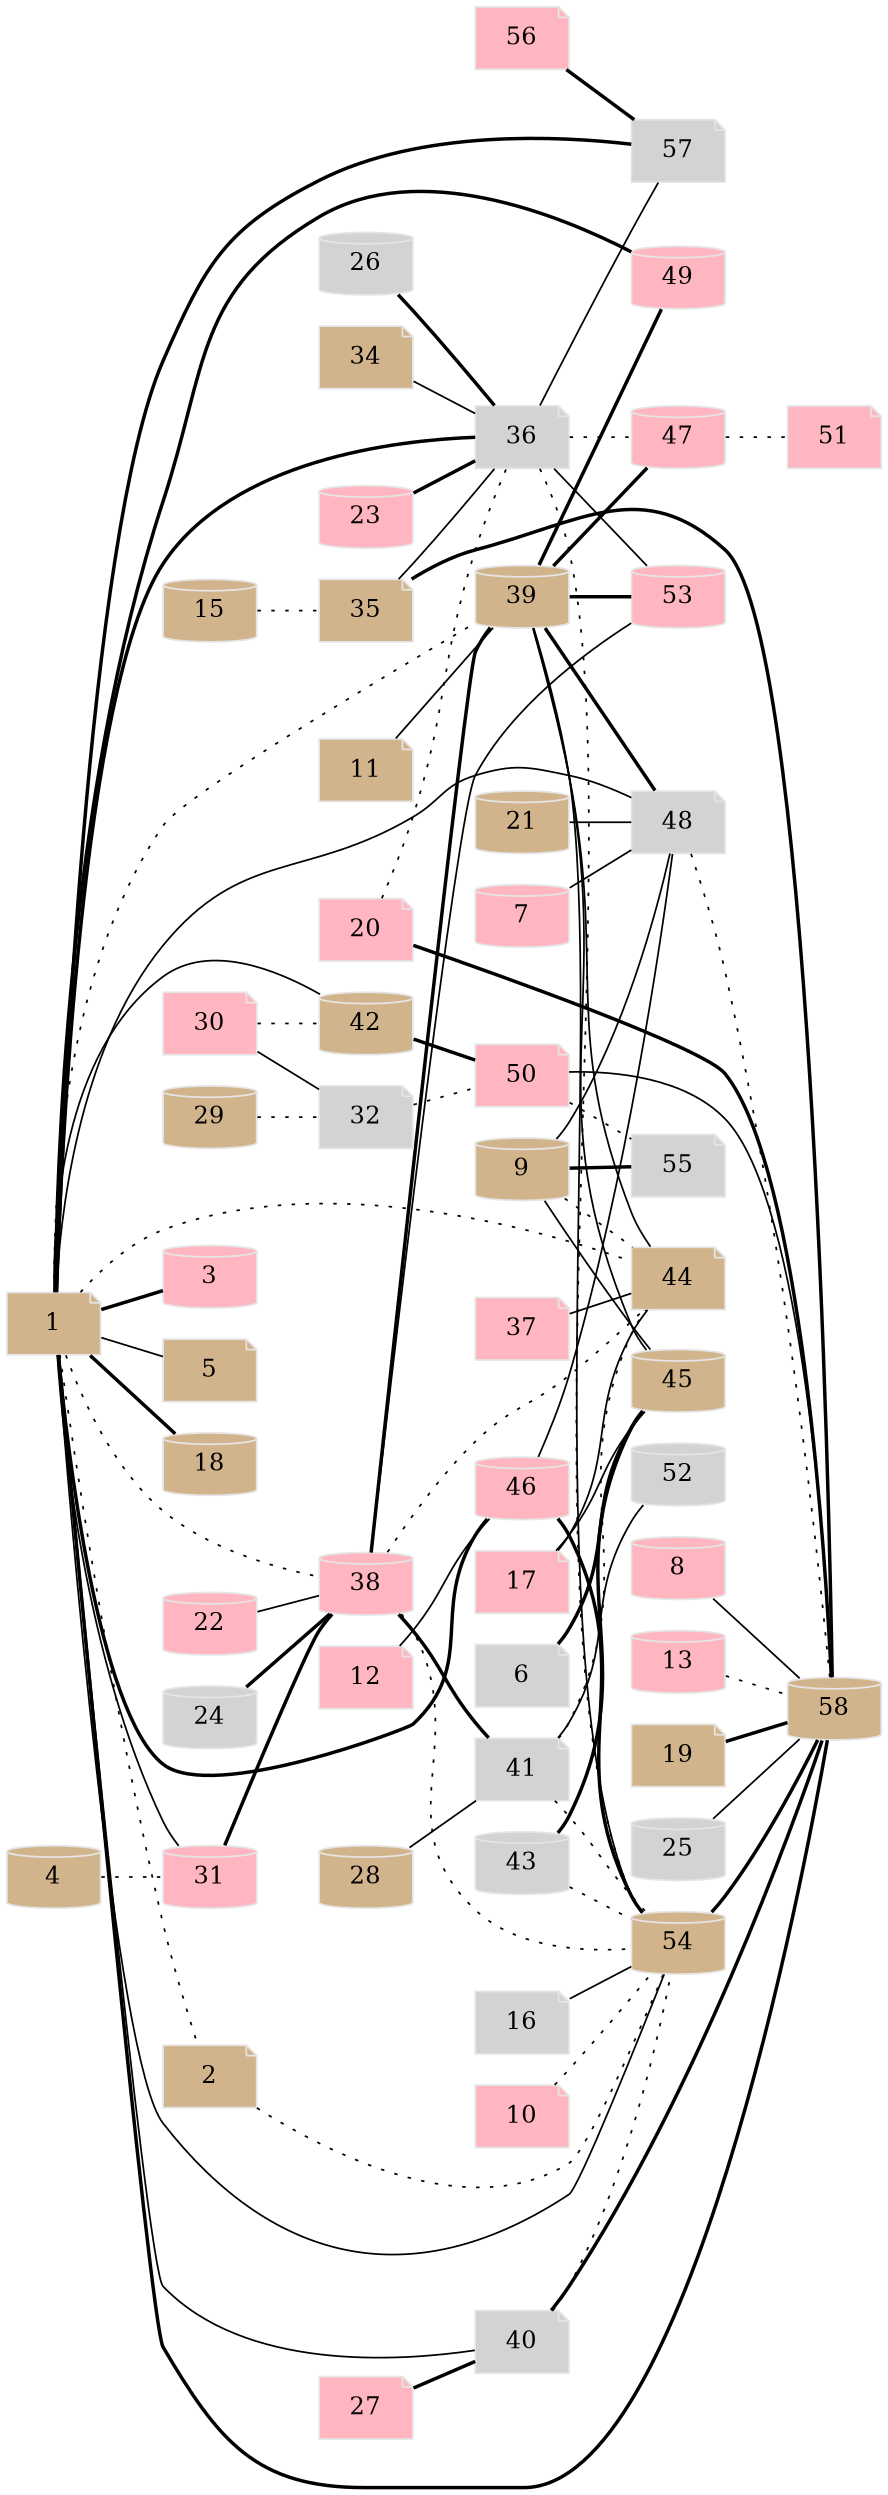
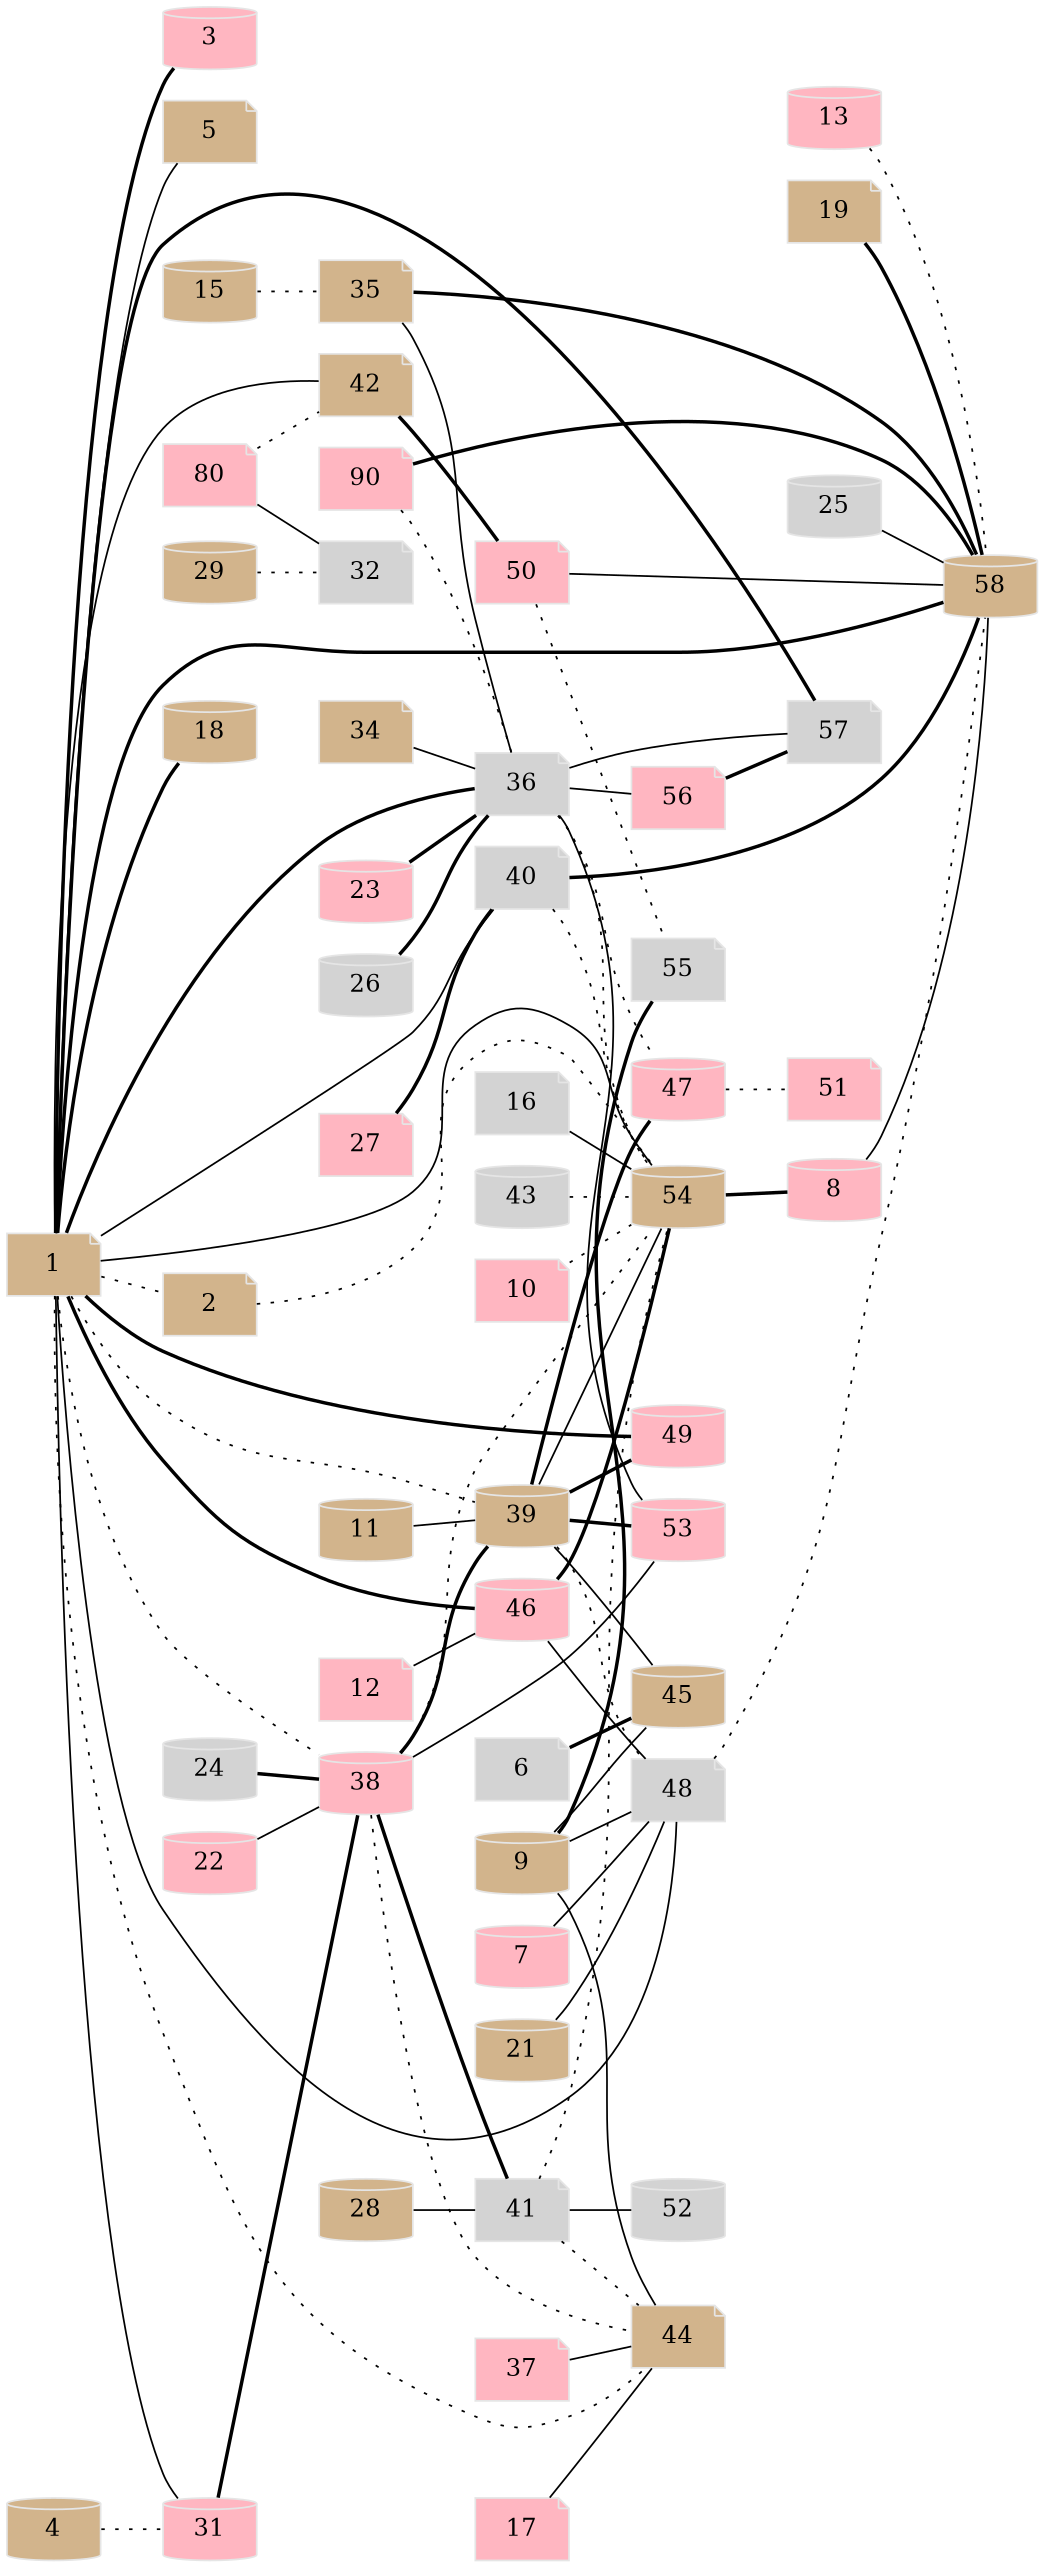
edge "39" -- "48": style bold -> dotted
node "11": shape note -> cylinder
edge "36" -- "56": added
node "20": label "20" -> "90"
node "30": label "30" -> "80"
node "42": shape cylinder -> note
edge "50" -- "32": removed
edge "39" -- "44": removed
edge "9" -- "44": style dotted -> solid
edge "45" -- "17": removed
edge "45" -- "43": removed
edge "58" -- "54": now "8" -- "54"
